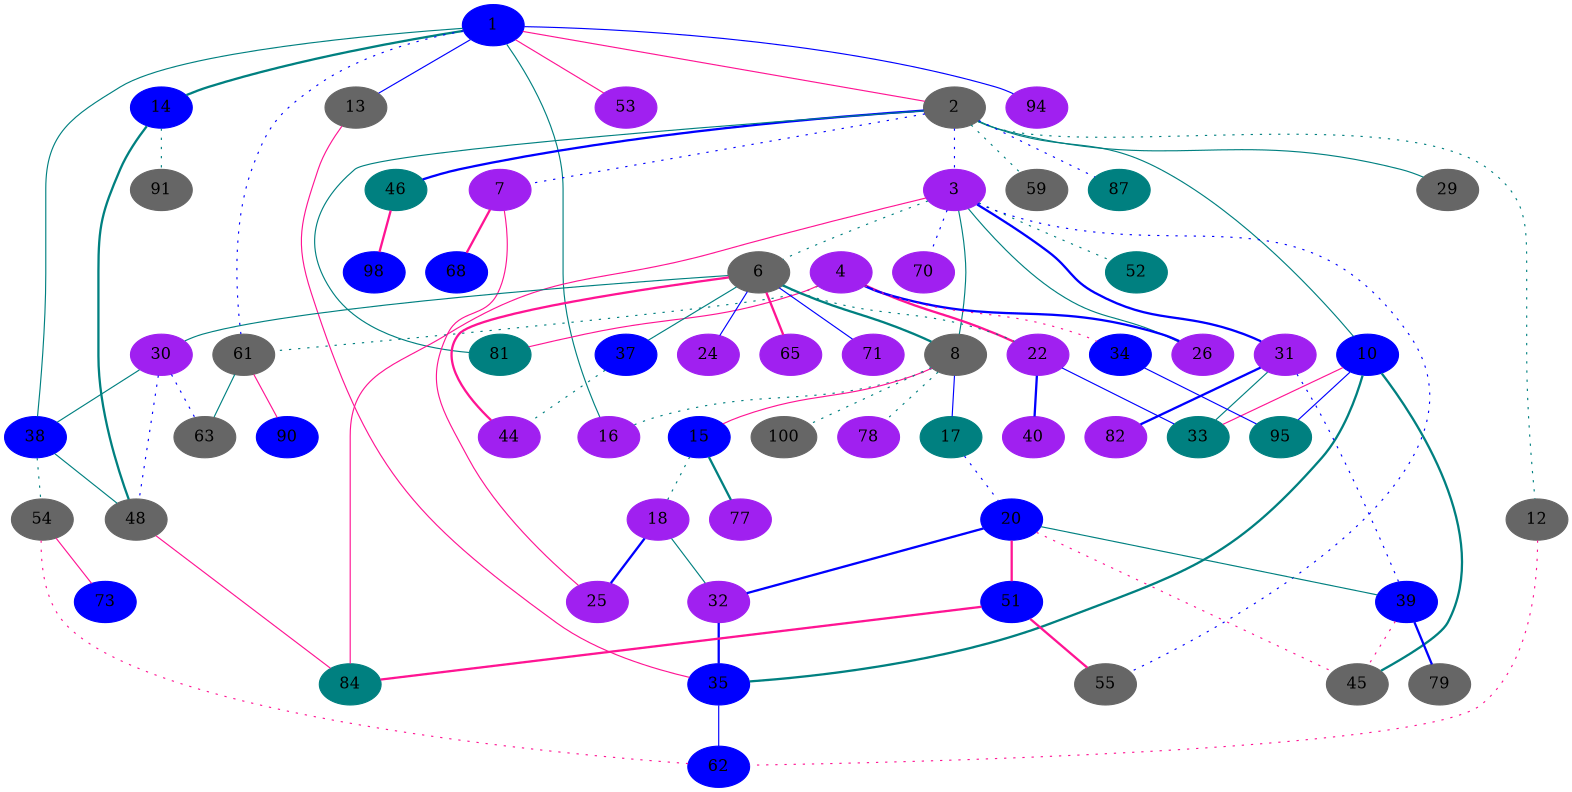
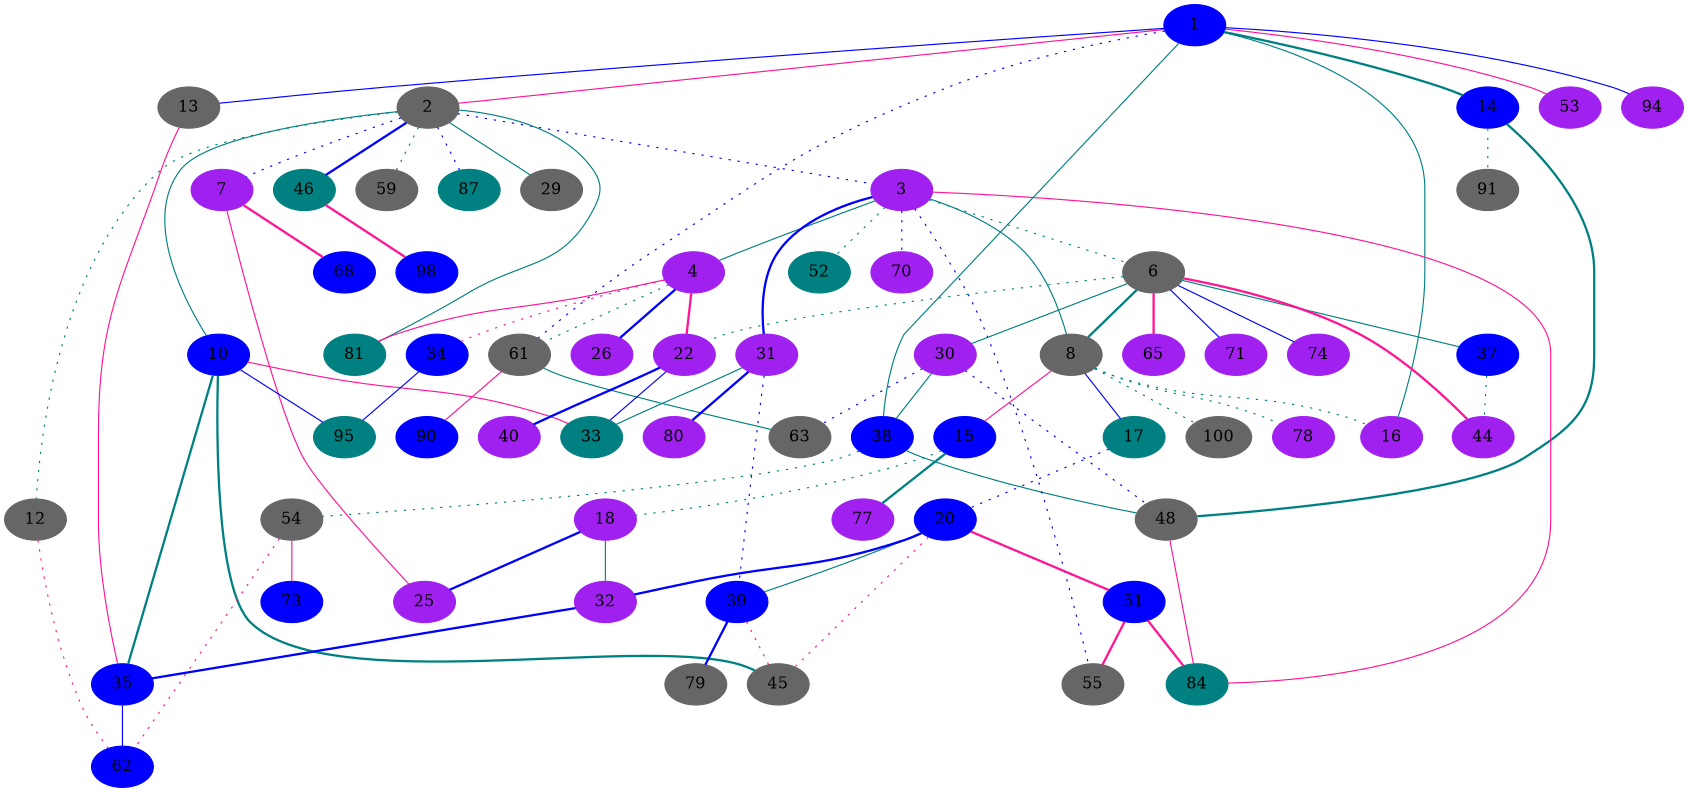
edge "3" -- "26": now "3" -- "4"
node "24": label "24" -> "74"
node "82": label "82" -> "80"
